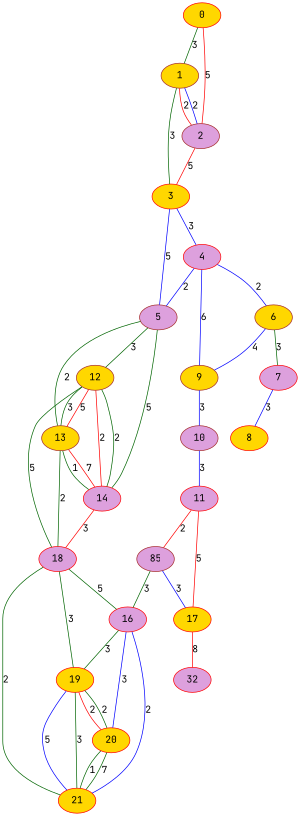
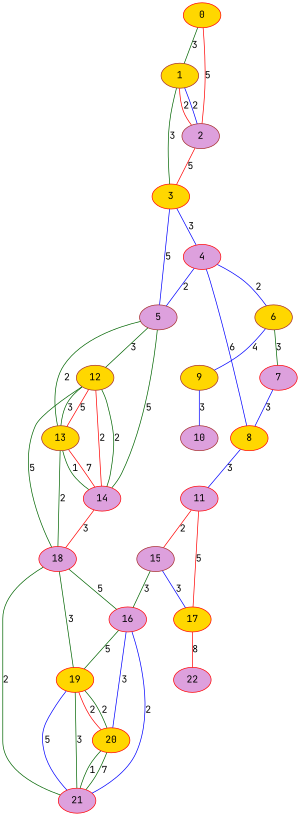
edge "4" -- "9": now "4" -- "8"
edge "10" -- "11": now "8" -- "11"
node "85": label "85" -> "15"
edge "16" -- "19": label "3" -> "5"
node "32": label "32" -> "22"
node "21": fillcolor gold -> plum
